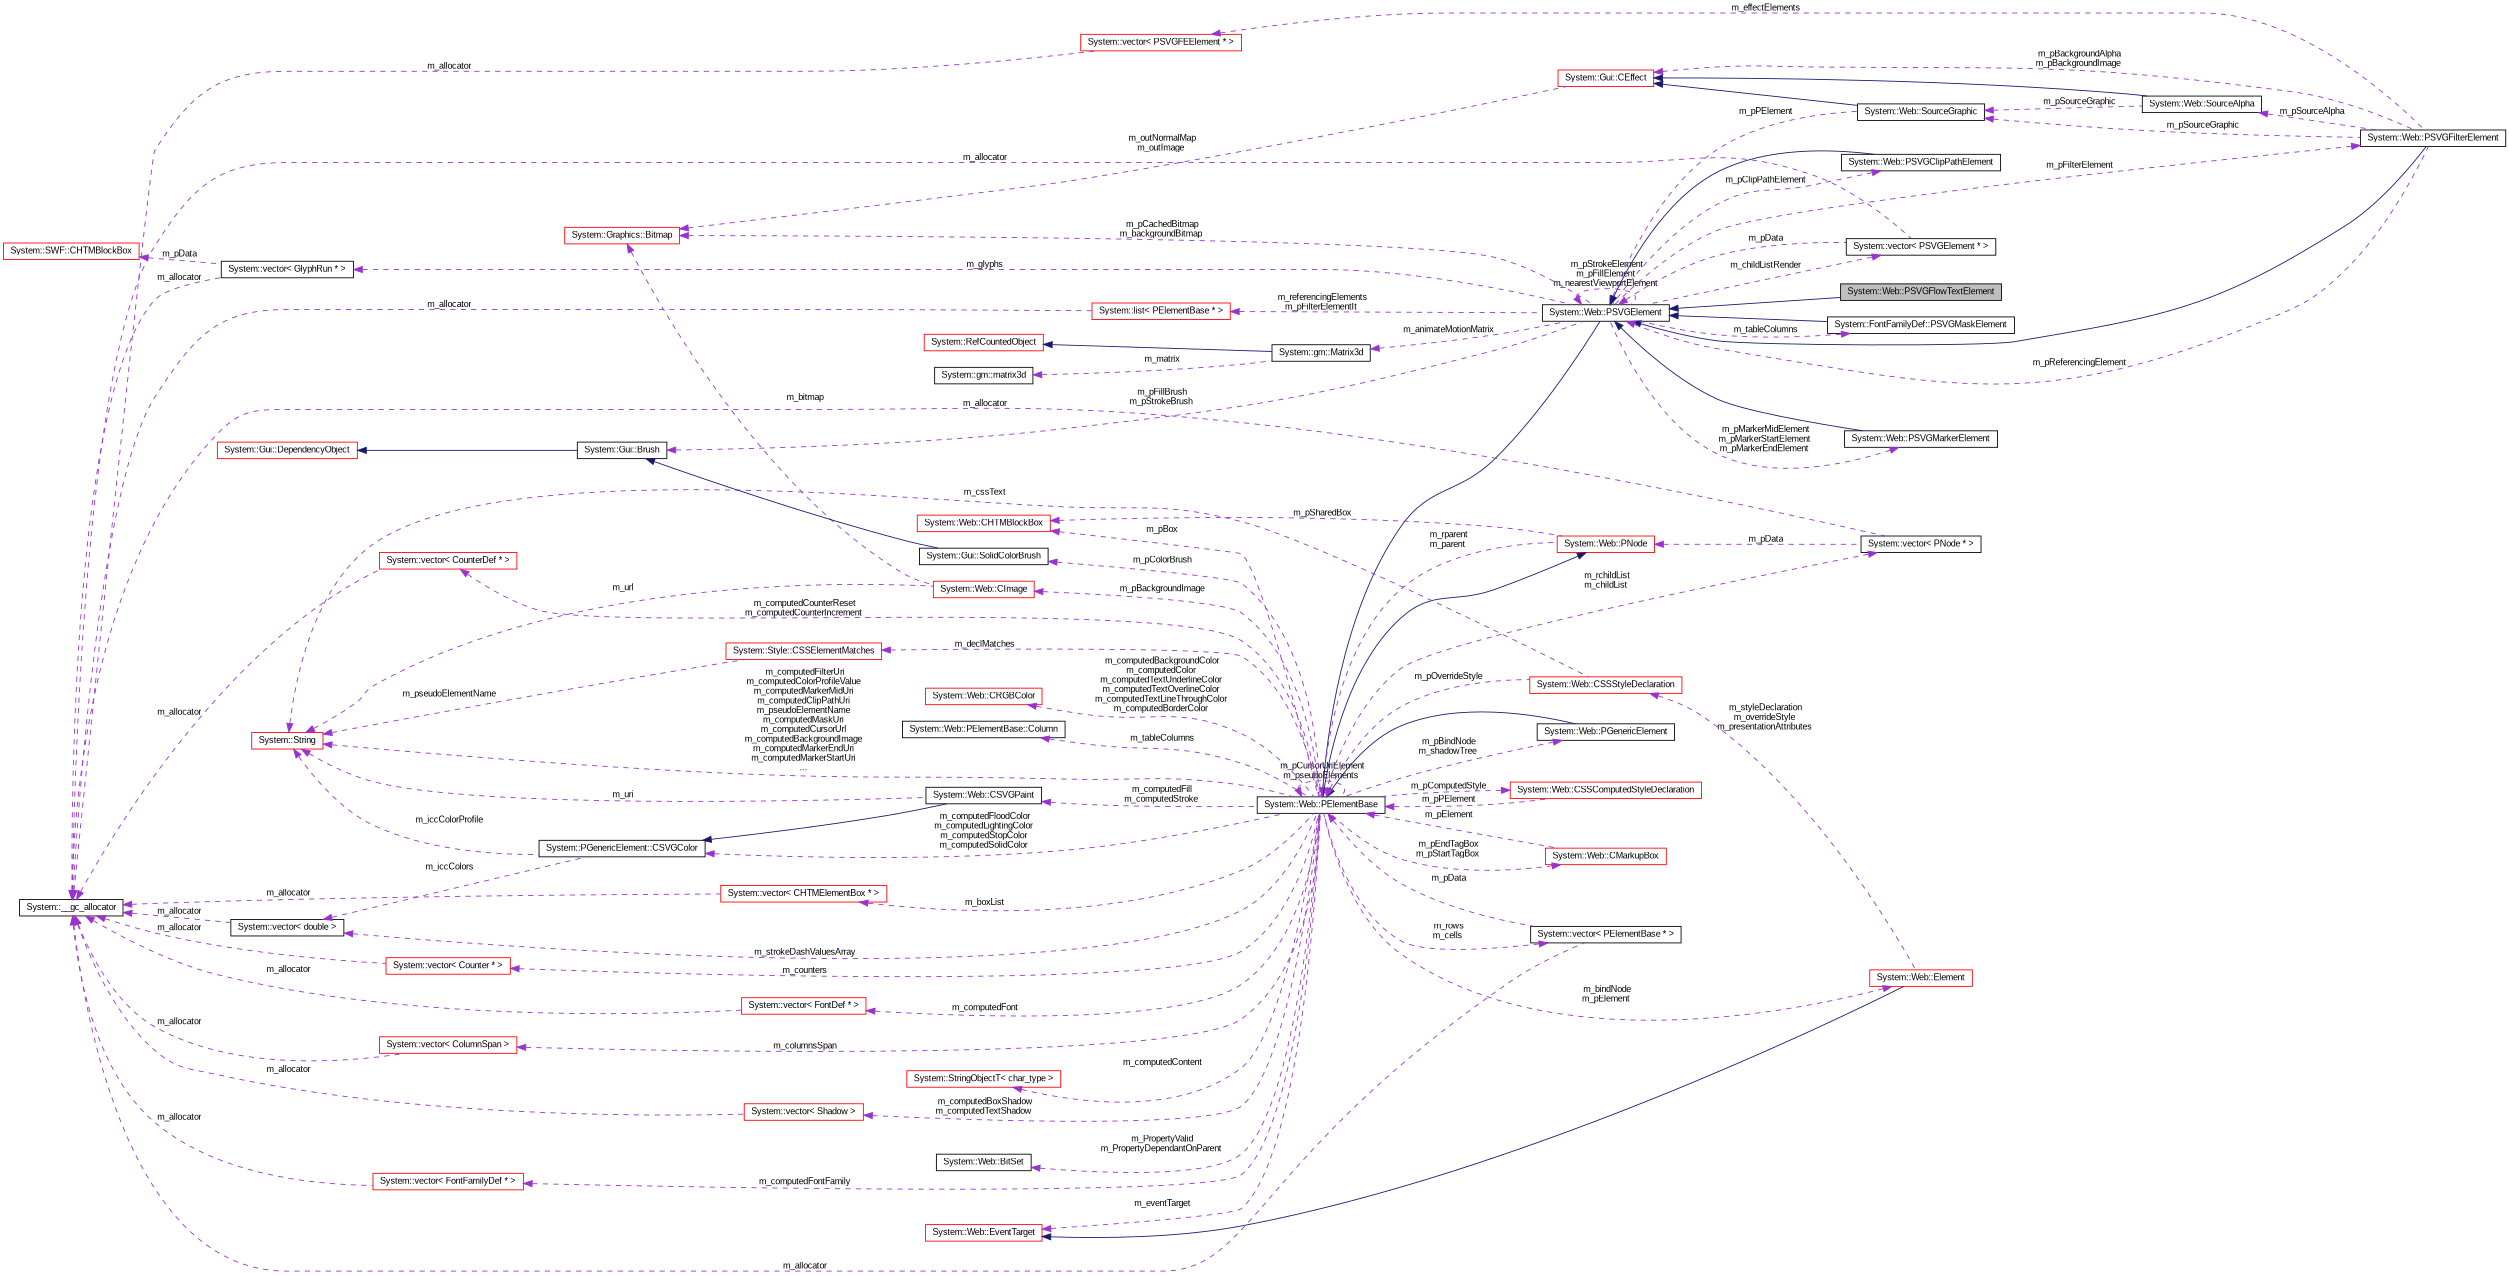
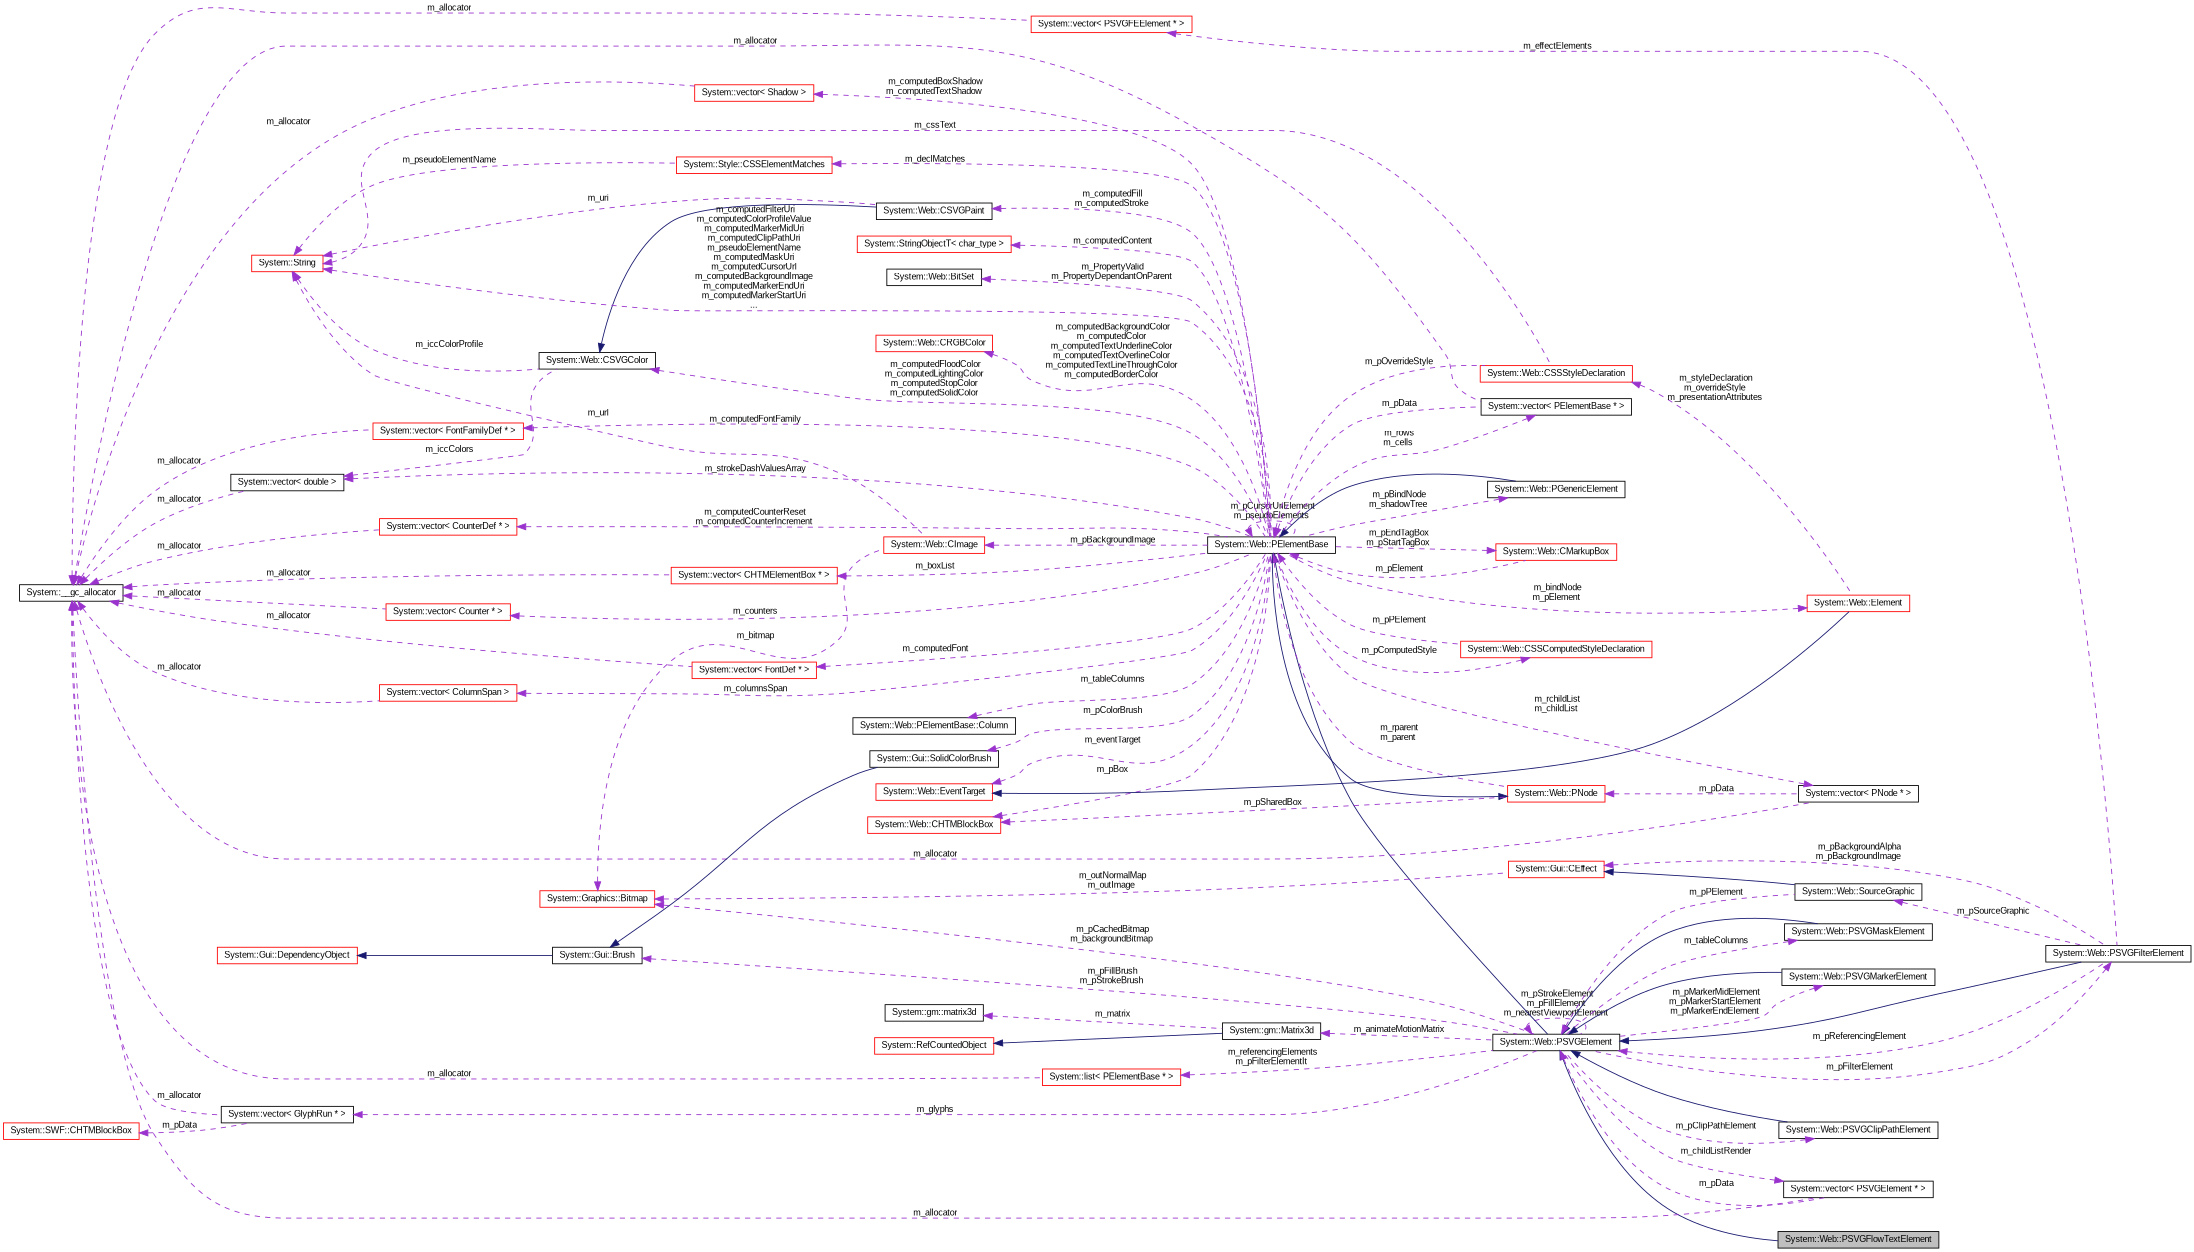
node "System::Web::SourceAlpha": removed
node "System::FontFamilyDef::PSVGMaskElement": label "System::FontFamilyDef::PSVGMaskElement" -> "System::Web::PSVGMaskElement"
node "System::PGenericElement::CSVGColor": label "System::PGenericElement::CSVGColor" -> "System::Web::CSVGColor"
